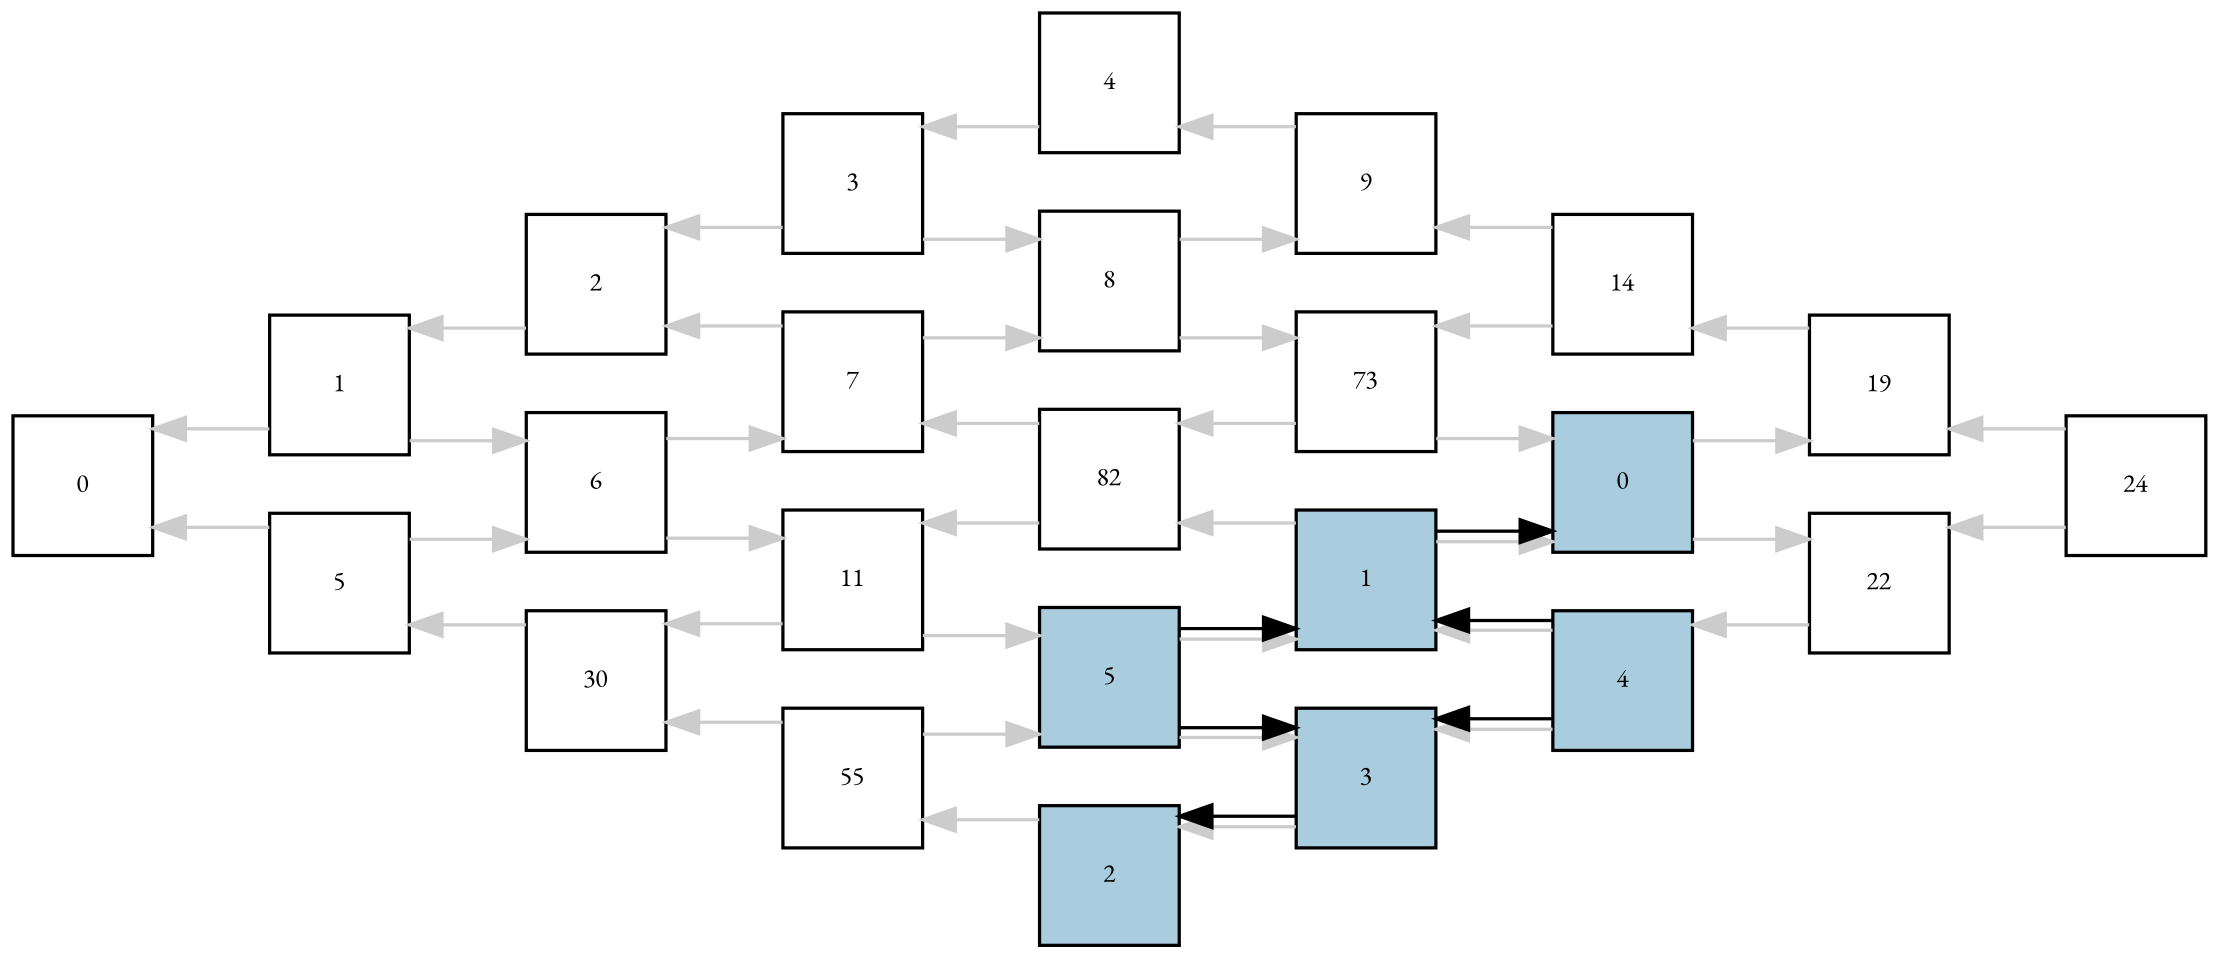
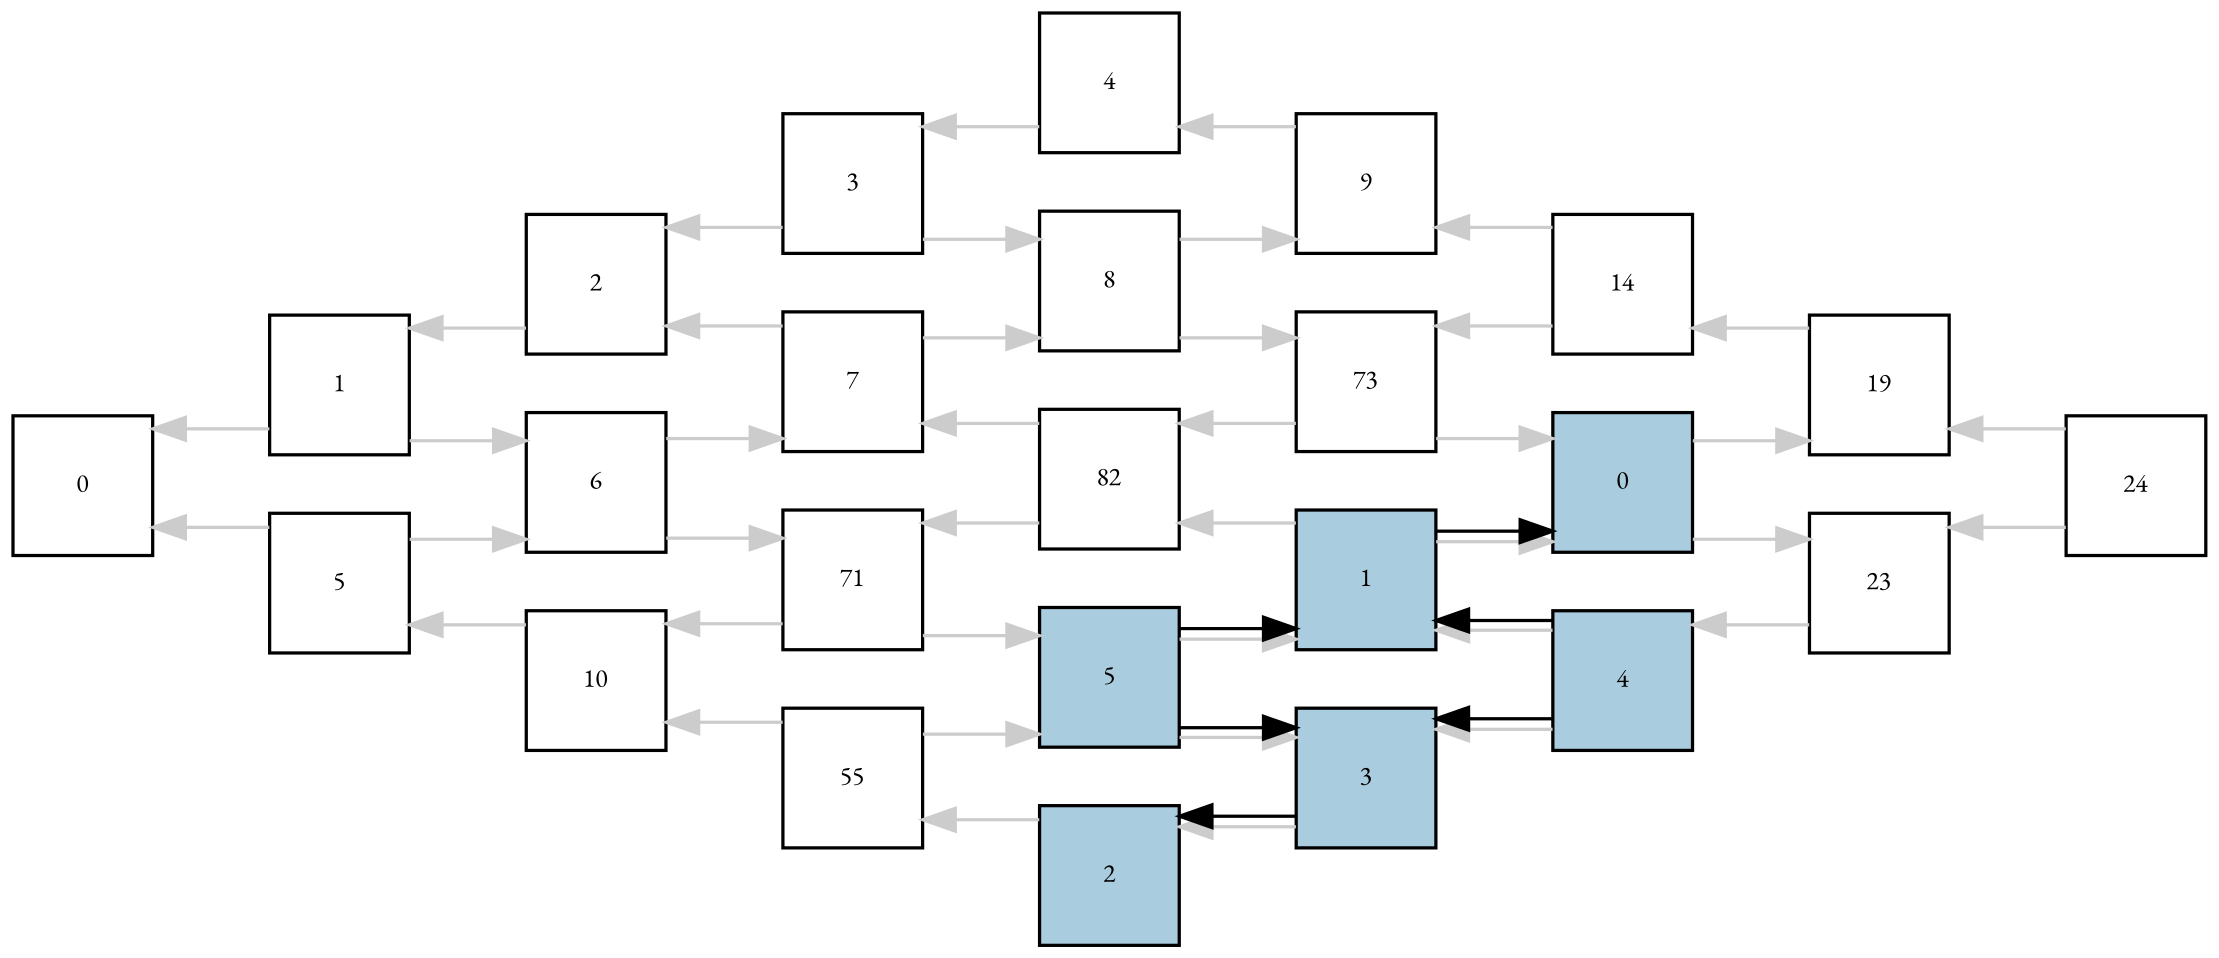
node "11": label "11" -> "71"
node "22": label "22" -> "23"
node "30": label "30" -> "10"
